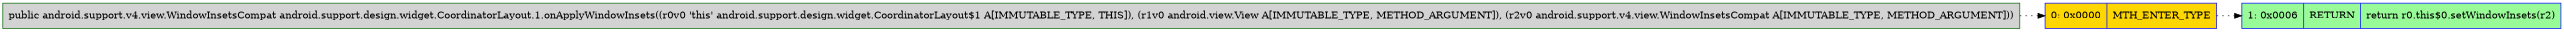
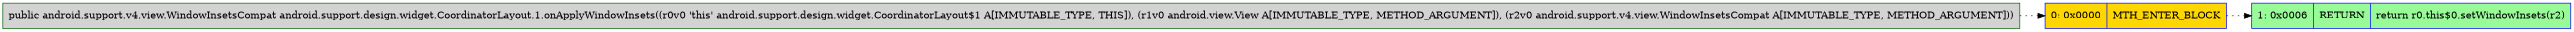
node "0: 0x0000": text "MTH_ENTER_TYPE" -> "MTH_ENTER_BLOCK"
